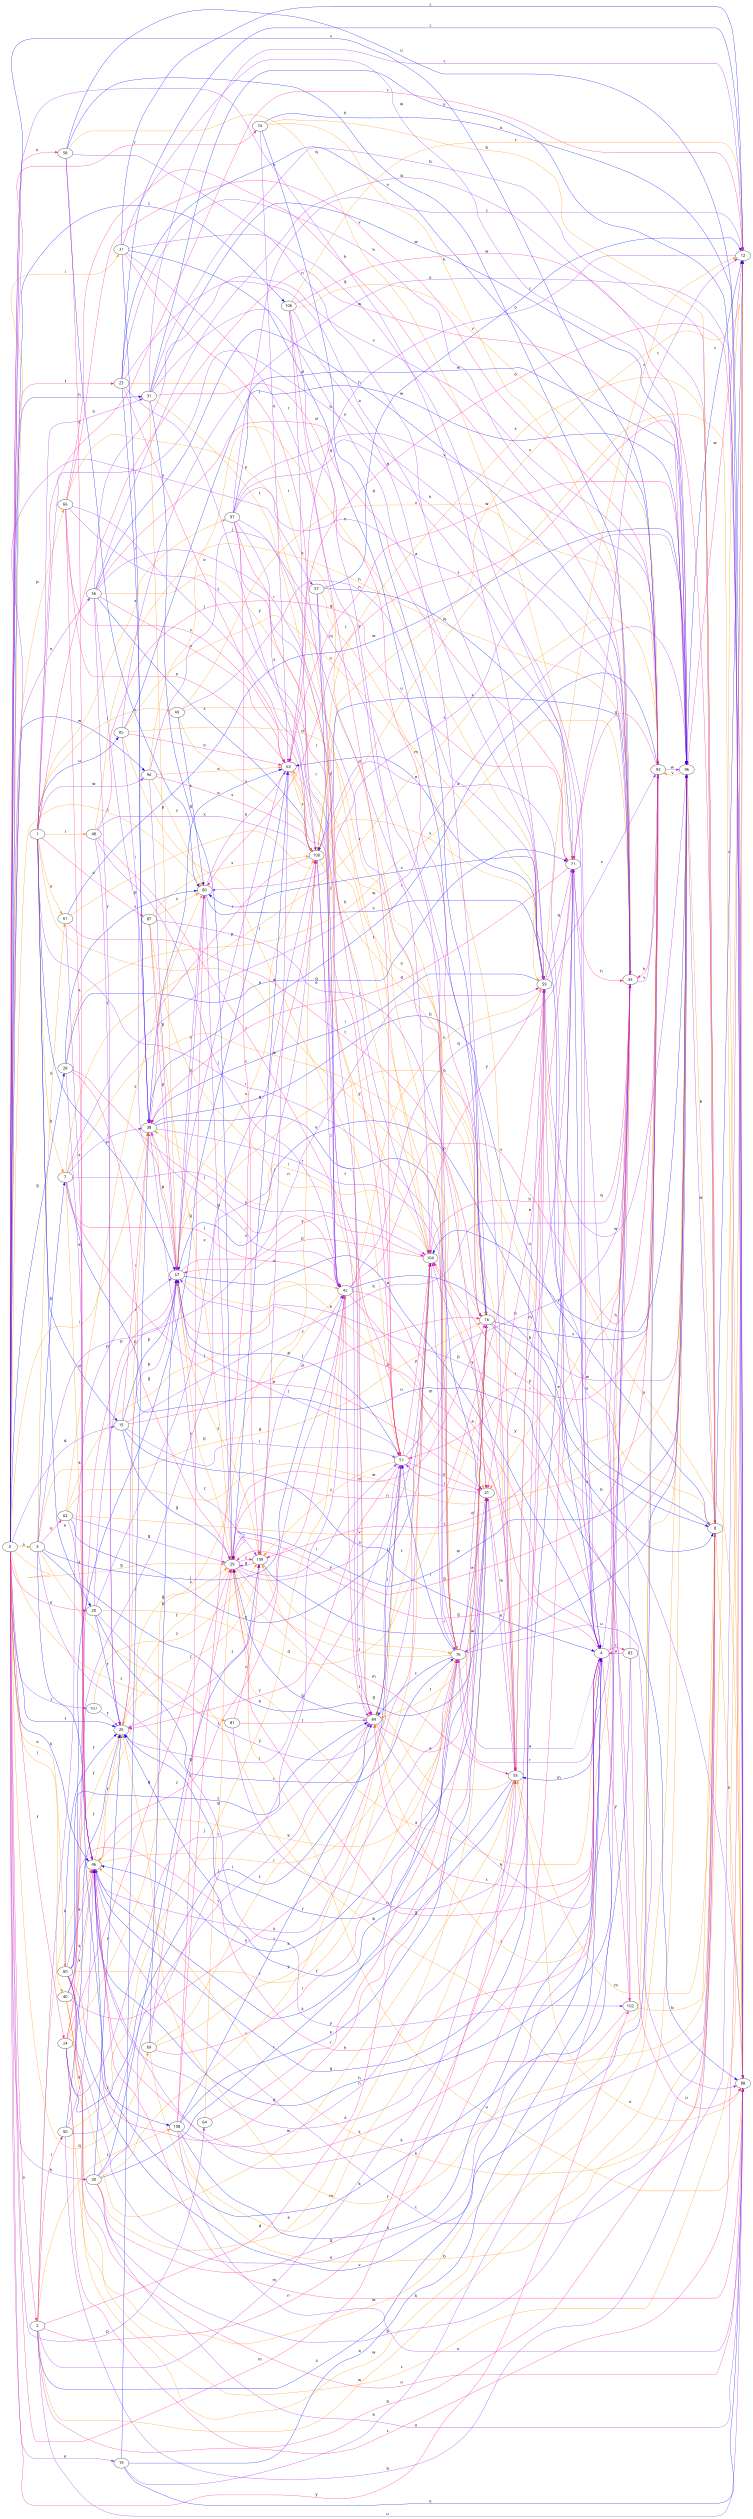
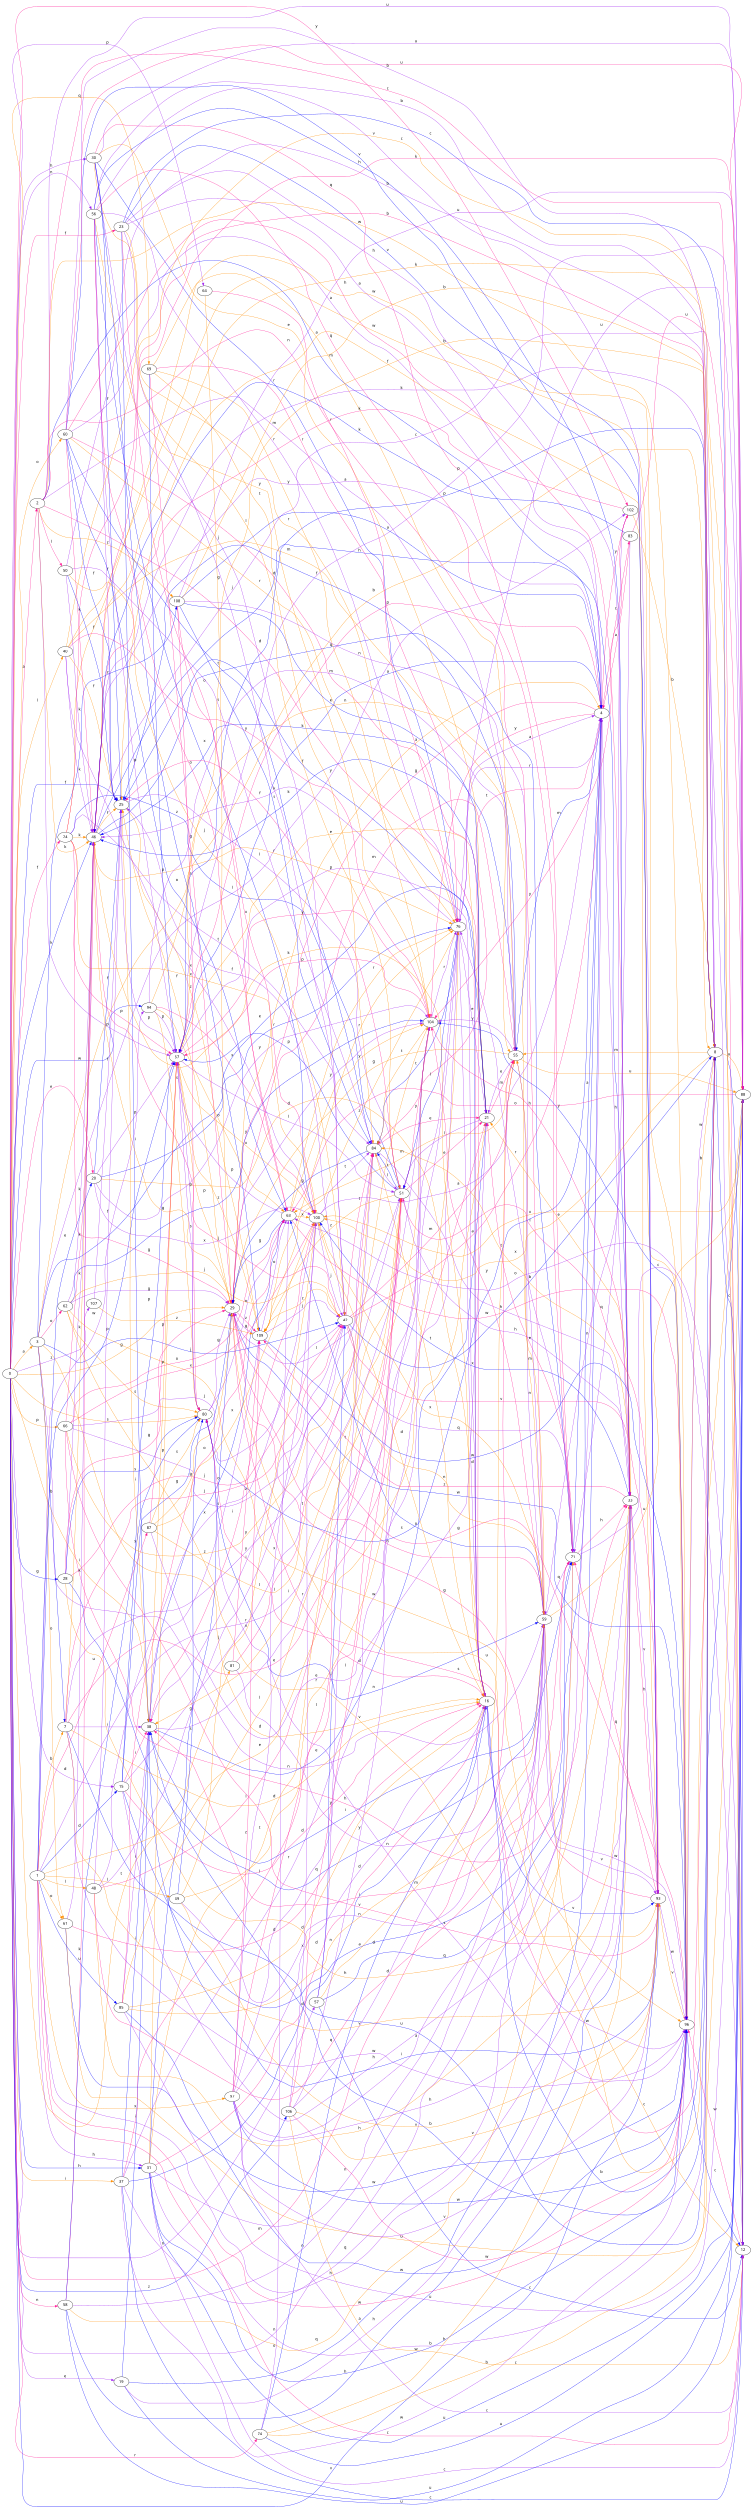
edge "55" -> "63": label "o" -> "m"
edge "16" -> "67": added, label "p"
